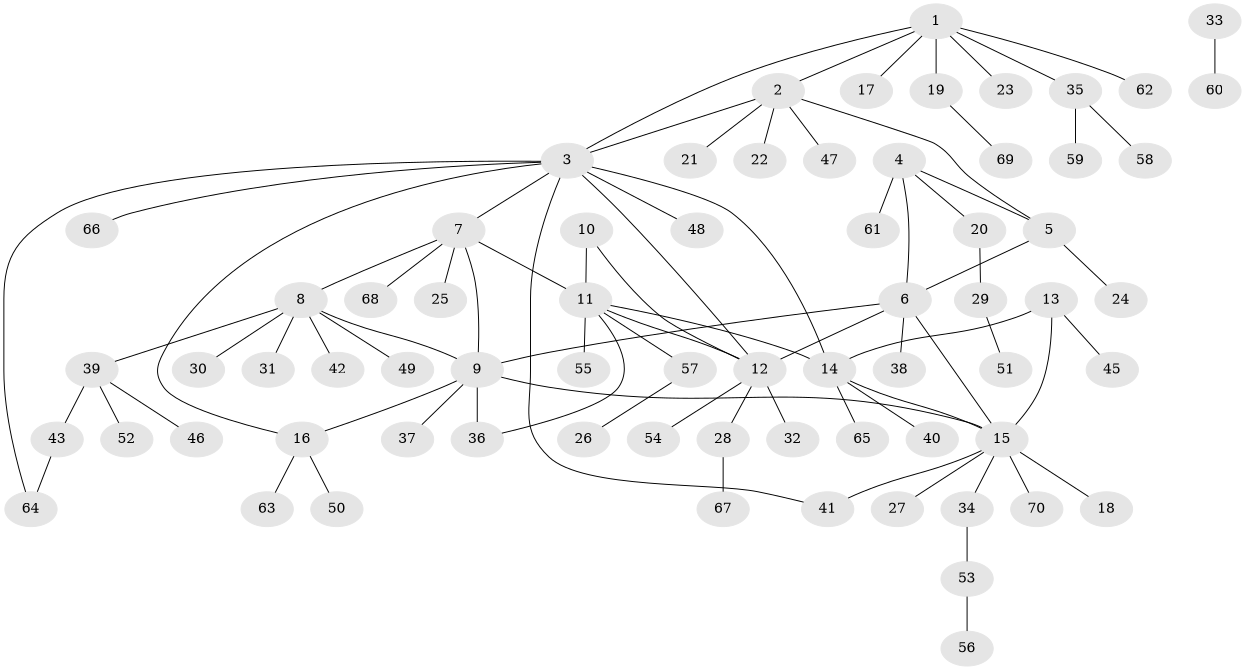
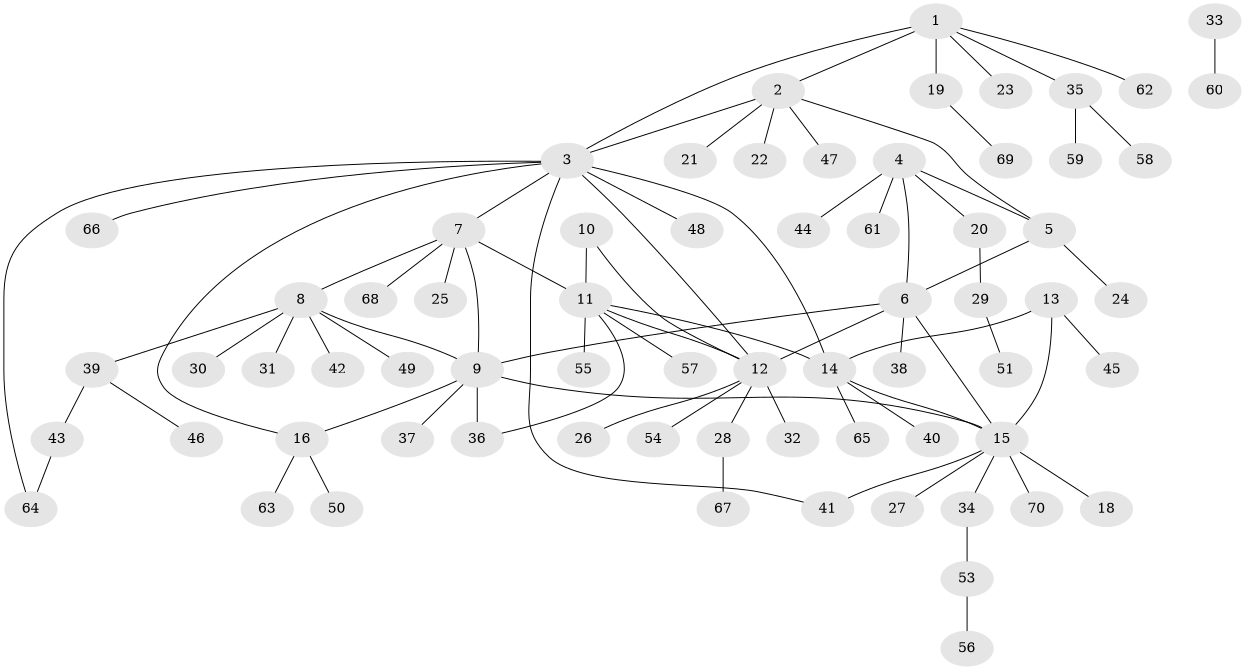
node "17": removed
node "44": added
edge "57" -- "26": now "12" -- "26"
node "52": removed
